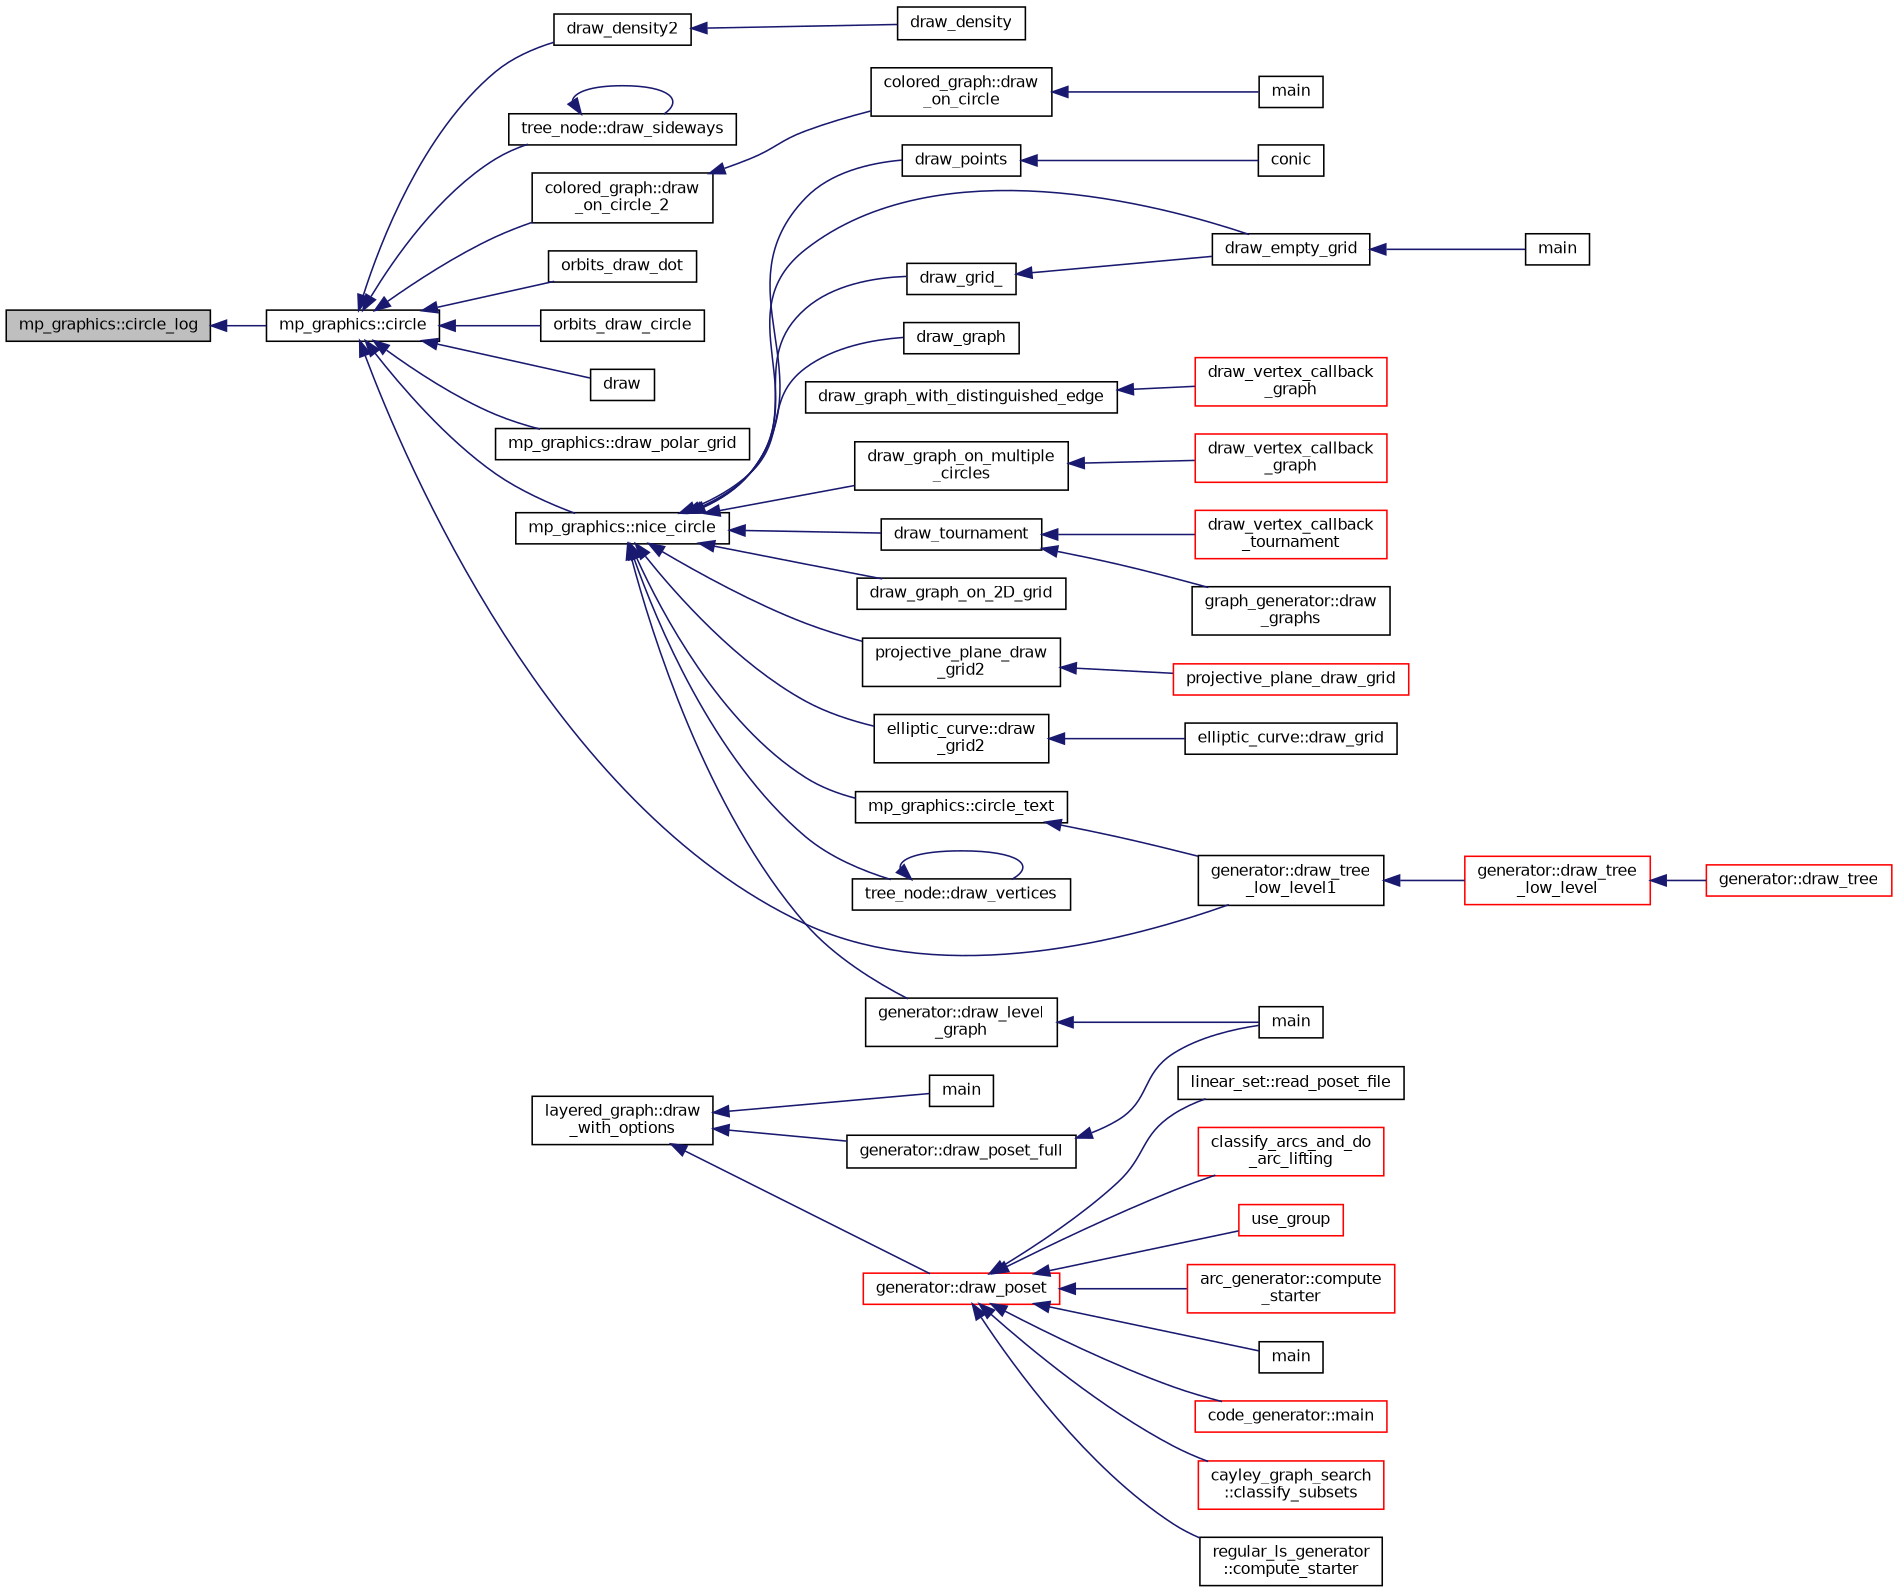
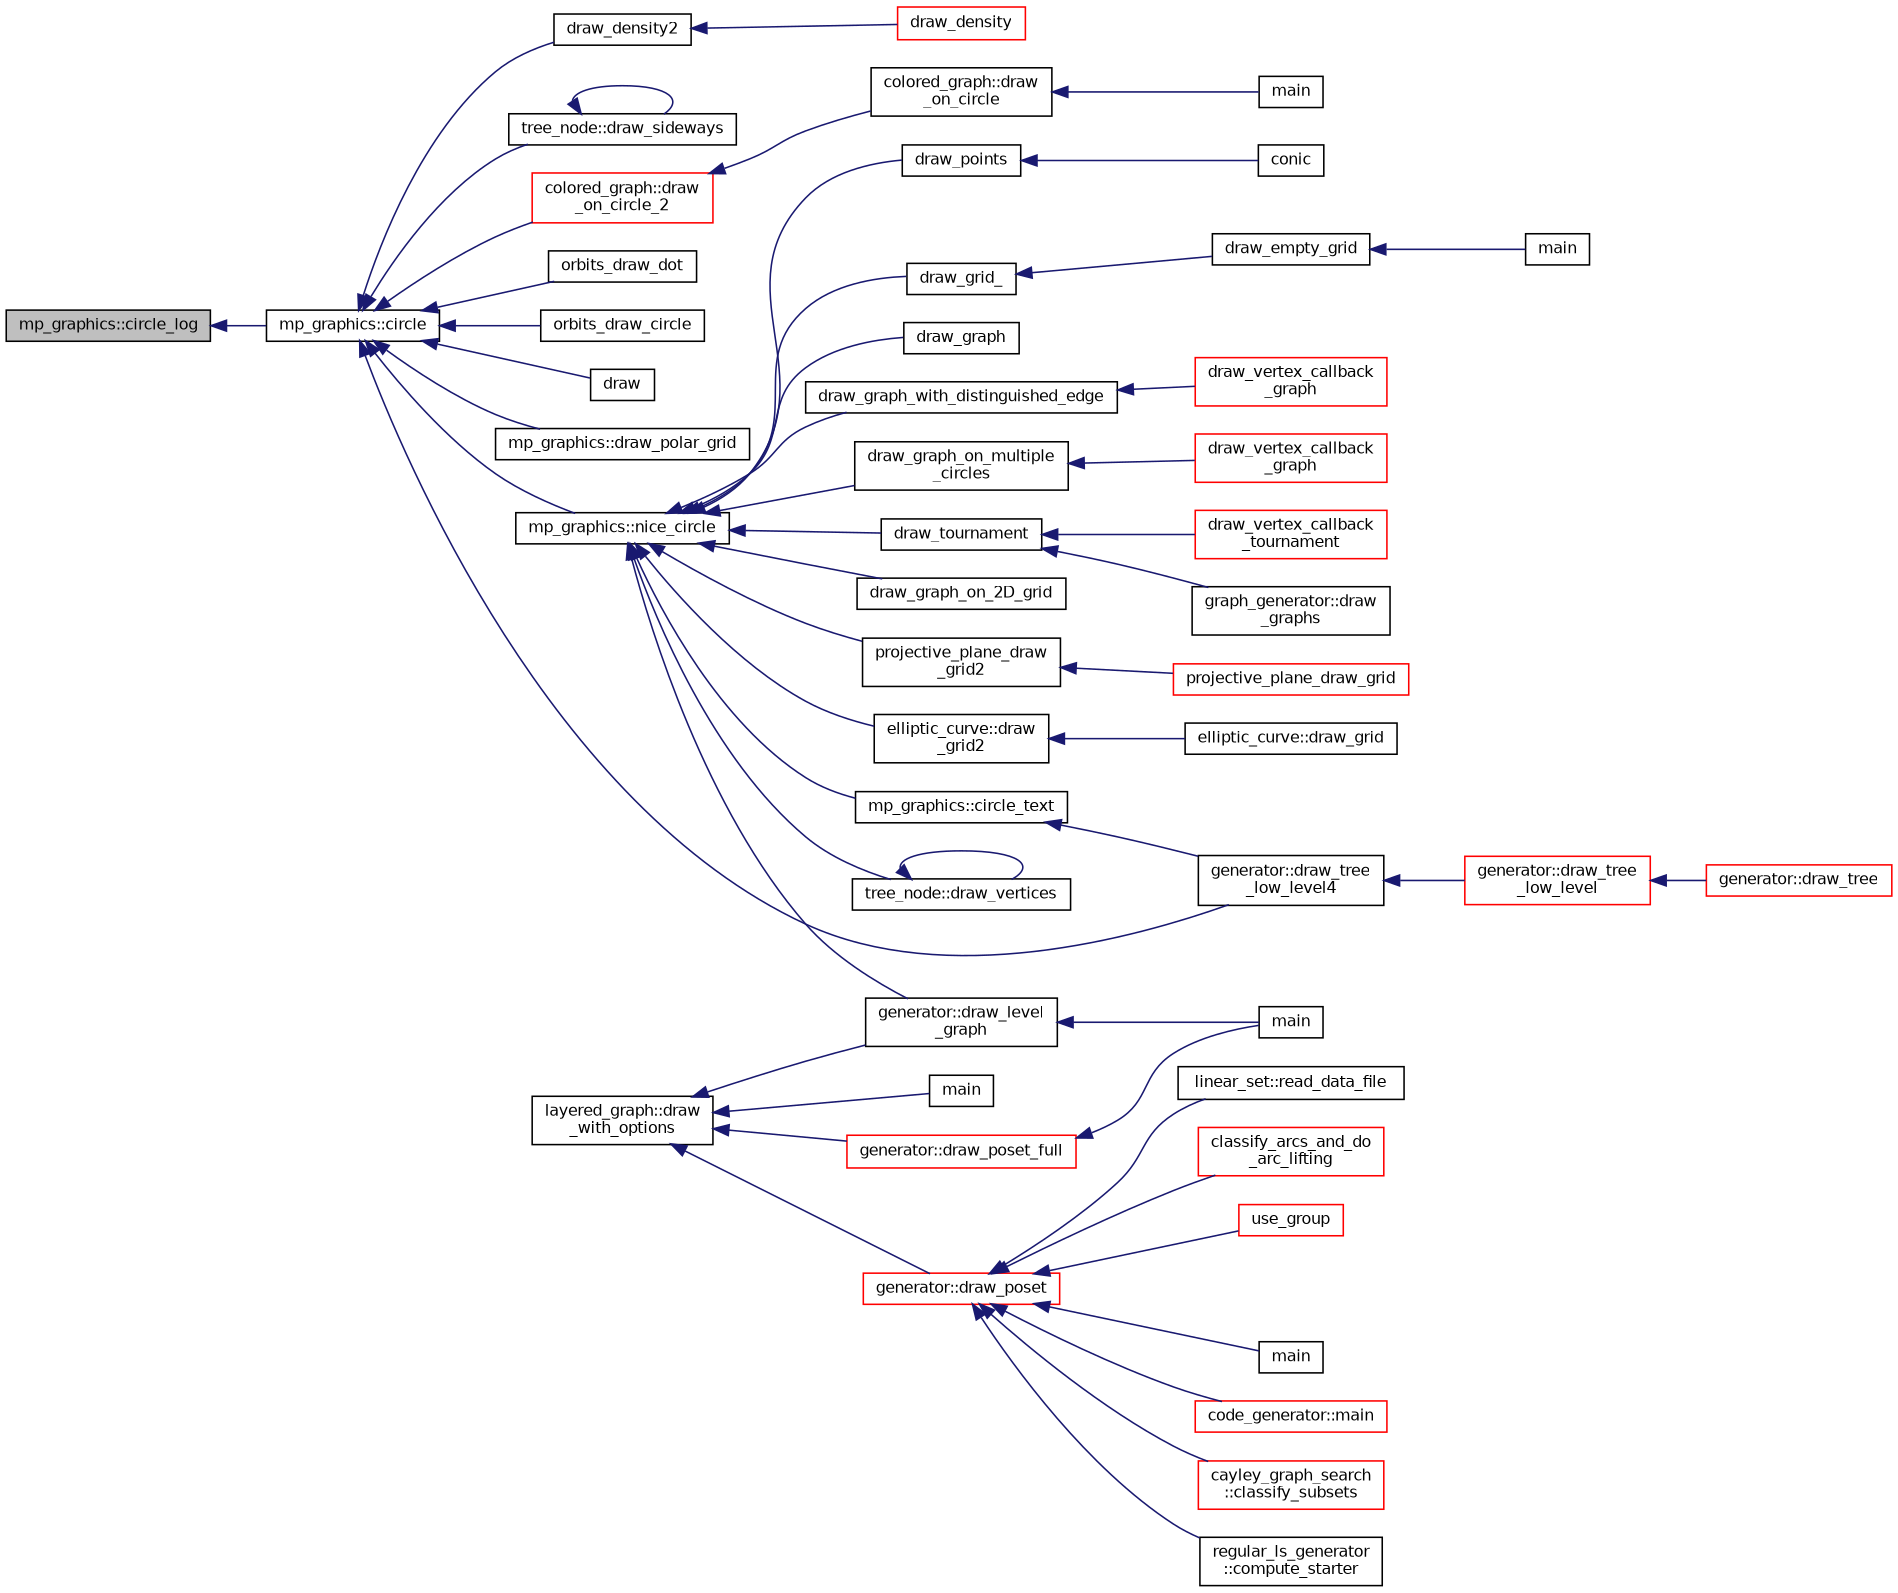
node "draw_density": color black -> red
node "colored_graph::draw _on_circle_2": color black -> red
edge "draw_empty_grid" -> "mp_graphics::nice_circle": now "draw_graph_with_distinguished_edge" -> "mp_graphics::nice_circle"
node "generator::draw_tree _low_level1": label "generator::draw_tree _low_level1" -> "generator::draw_tree _low_level4"
edge "generator::draw_level _graph" -> "layered_graph::draw _with_options": added
node "linear_set::read_poset_file": label "linear_set::read_poset_file" -> "linear_set::read_data_file"
node "generator::draw_poset_full": color black -> red
node "arc_generator::compute _starter": removed
